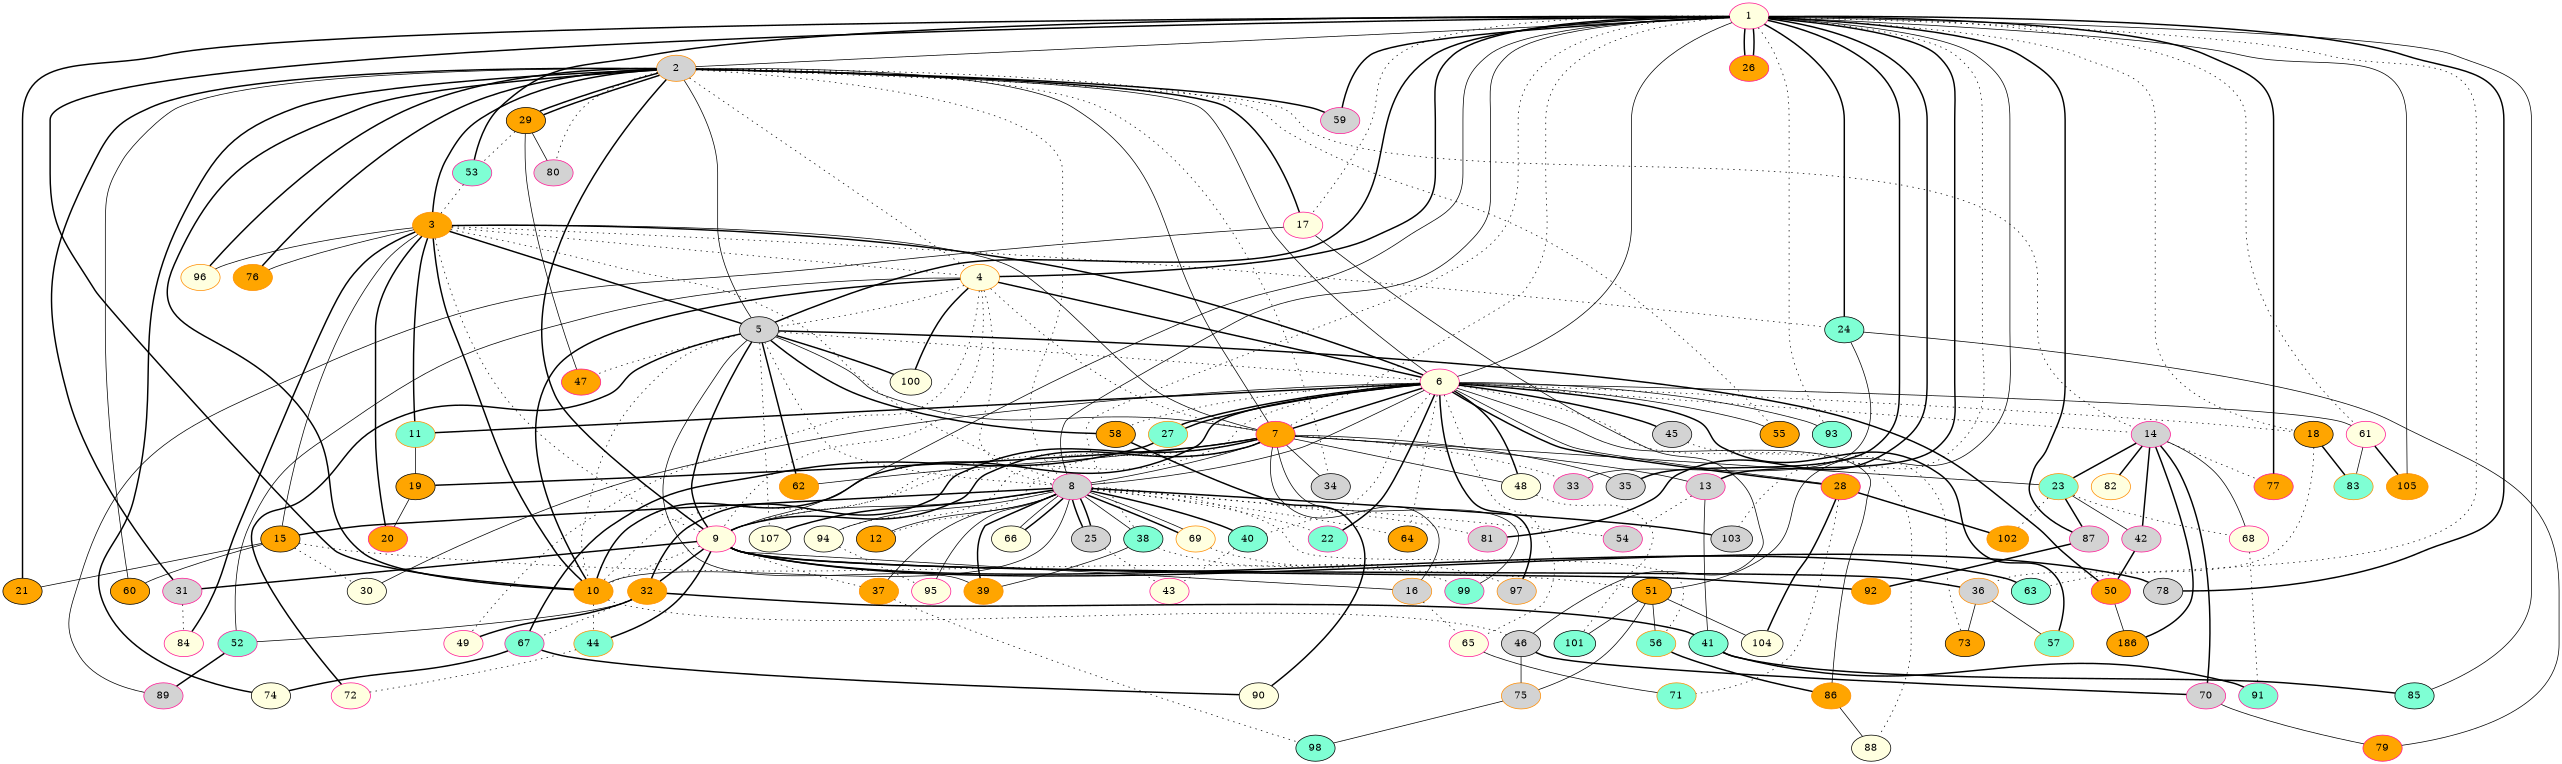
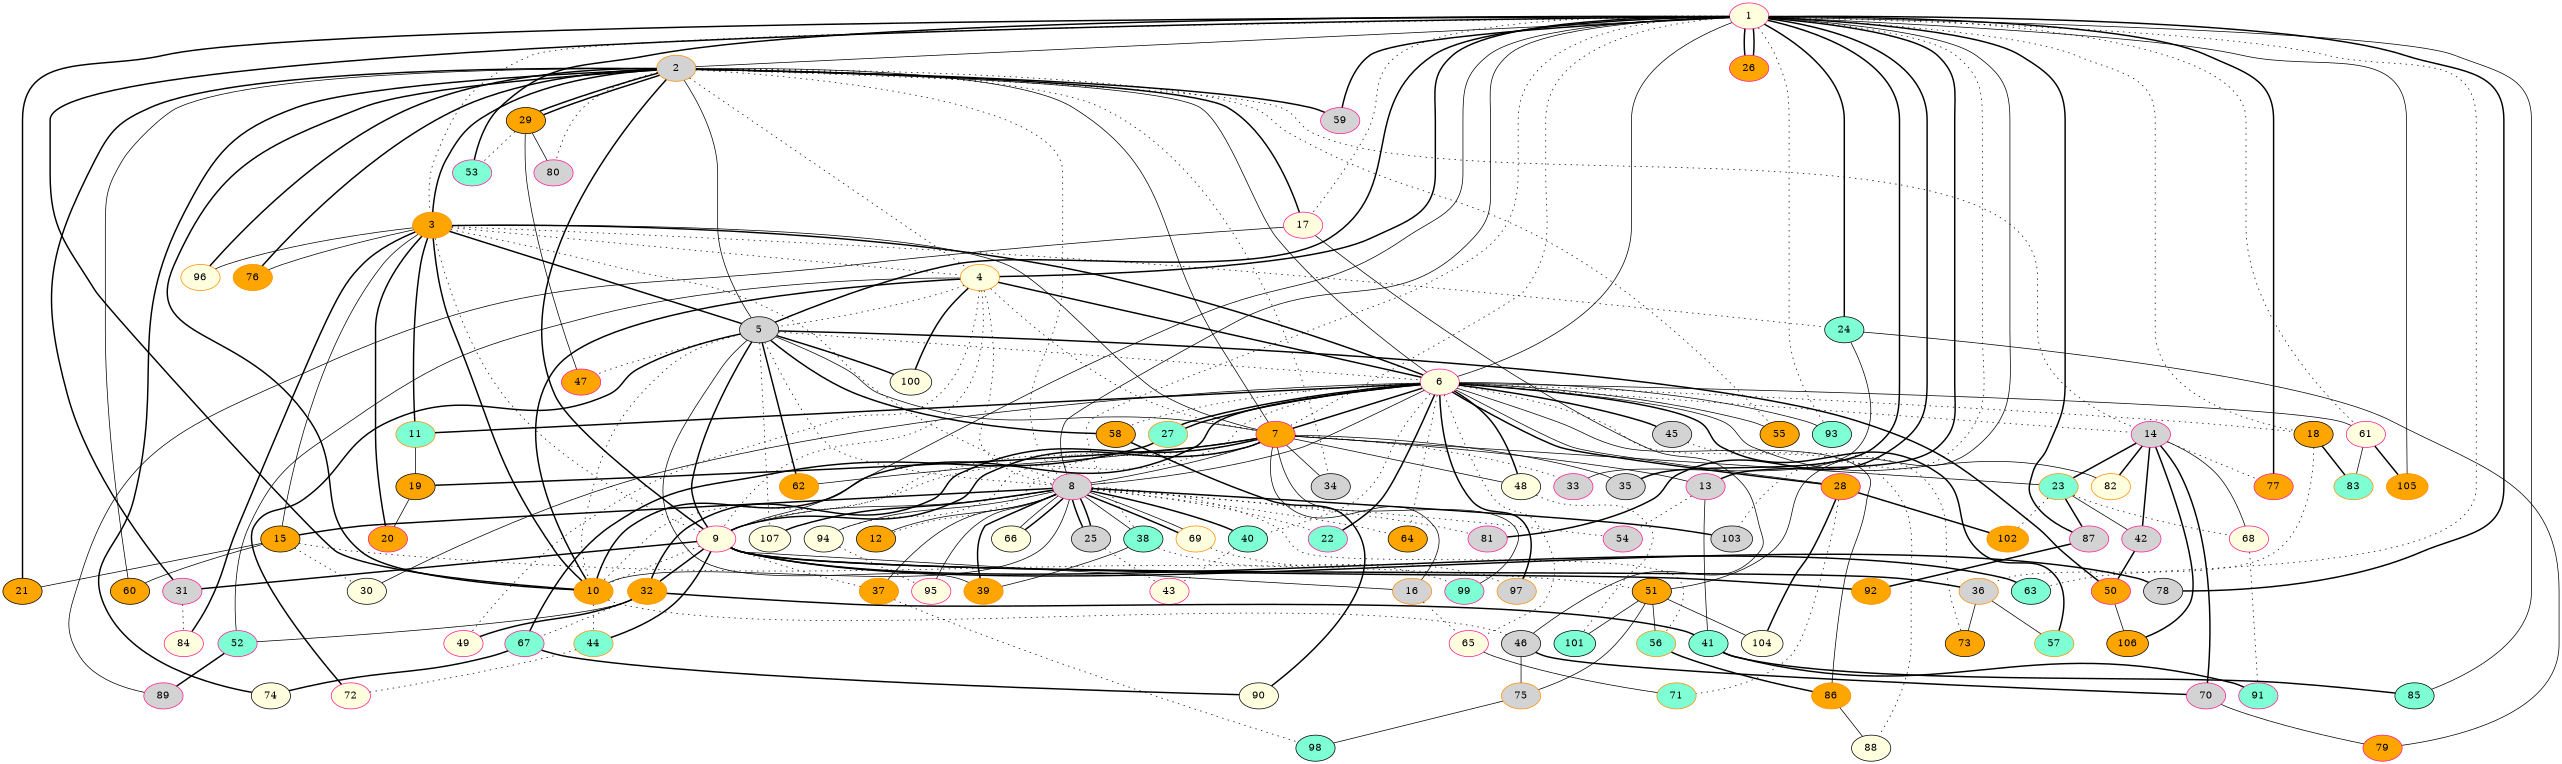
edge "53" -- "3": now "1" -- "3"
edge "6" -- "82": added
node "186": label "186" -> "106"
